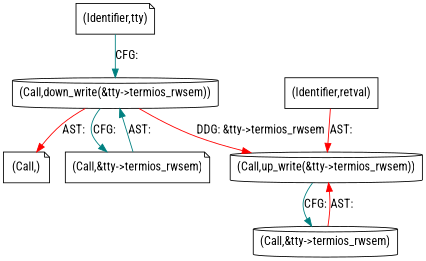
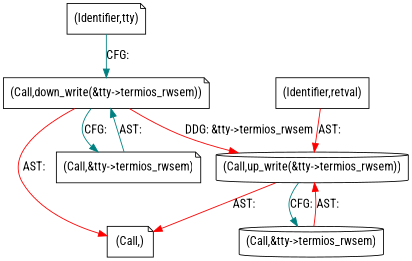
node "(Call,down_write(&tty->termios_rwsem))": shape cylinder -> note
edge "(Call,up_write(&tty->termios_rwsem))" -> "(Call,)": added, label "AST:"
